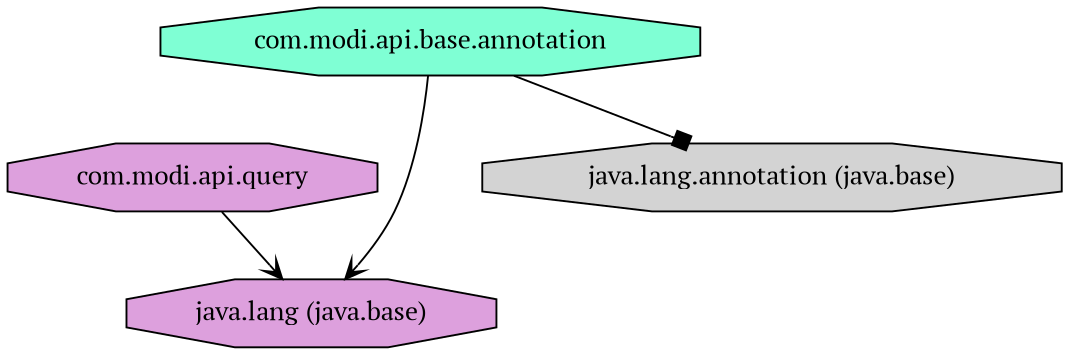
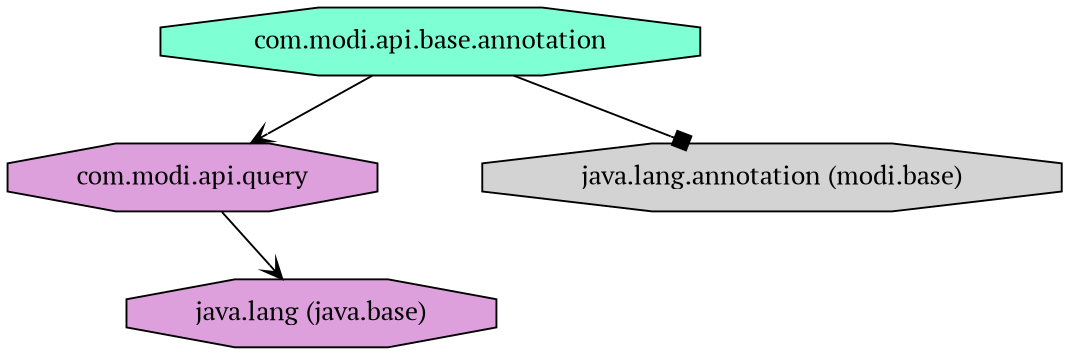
edge "com.modi.api.base.annotation" -> "java.lang (java.base)": now "com.modi.api.base.annotation" -> "com.modi.api.query"
node "java.lang.annotation (java.base)": label "java.lang.annotation (java.base)" -> "java.lang.annotation (modi.base)"
